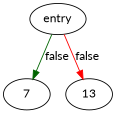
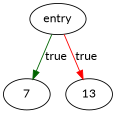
edge "entry" -> "7": label "false" -> "true"
edge "entry" -> "13": label "false" -> "true"
